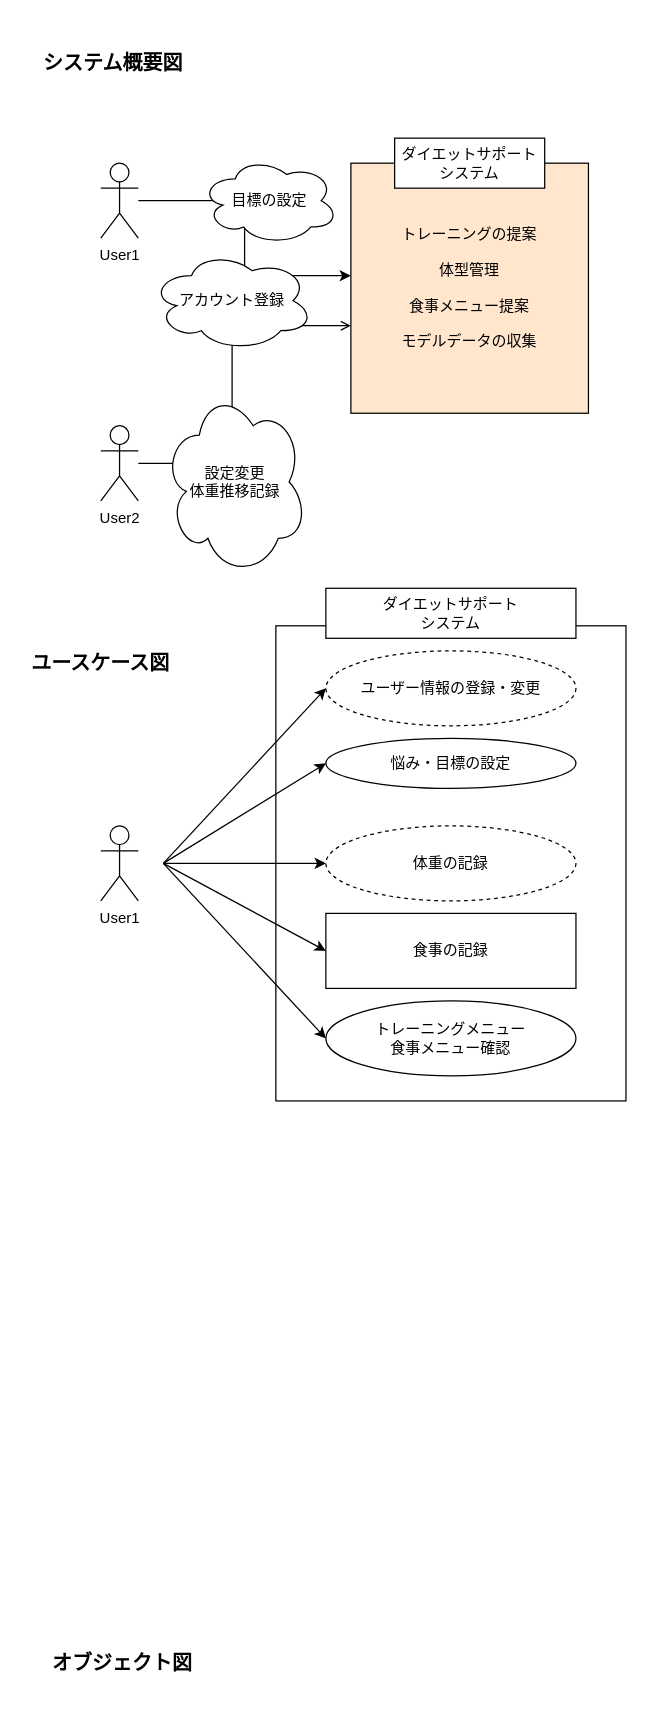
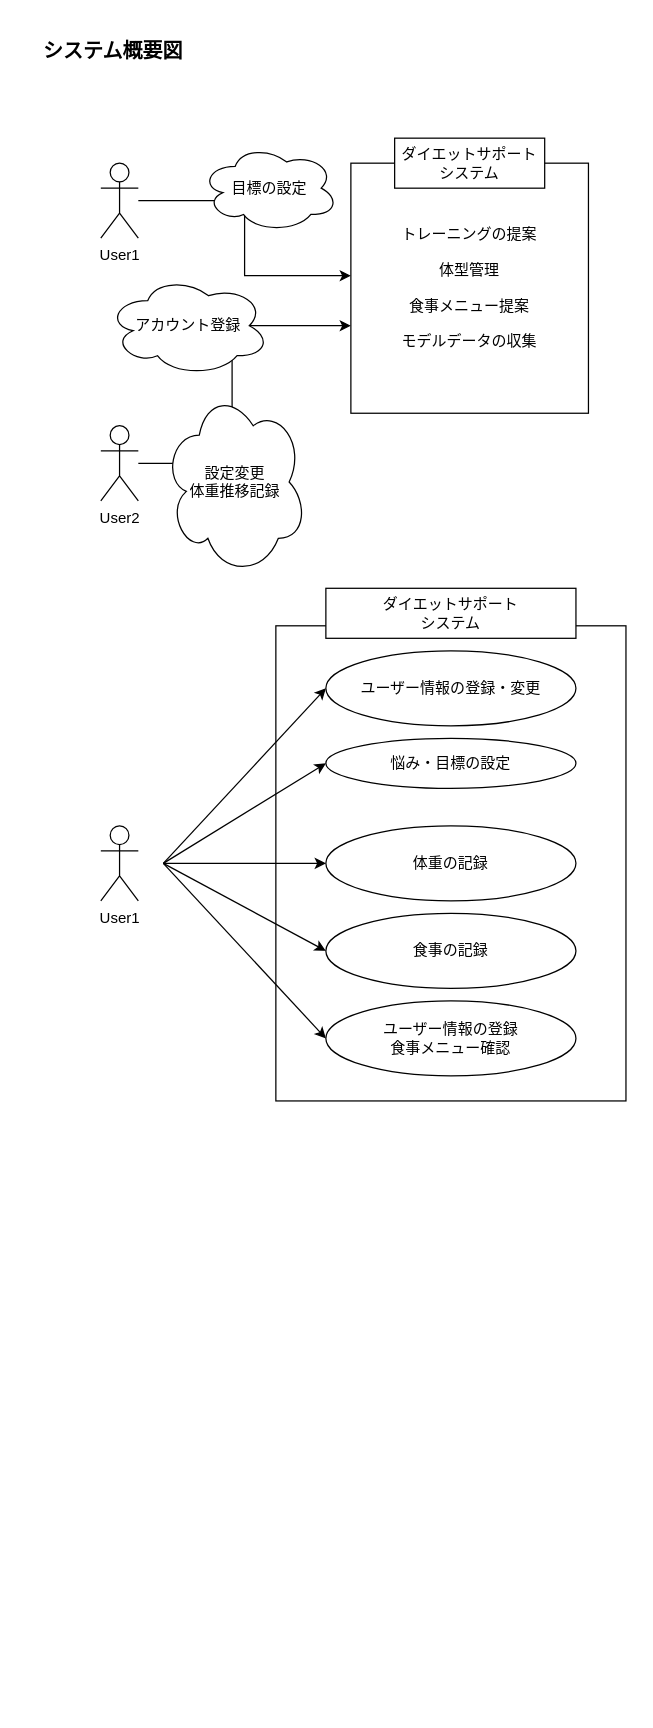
node "システム概要図": moved (113, 63) -> (113, 51)
node "目標の設定": moved (269, 201) -> (269, 188)
node "トレーニングの提案 体型管理 食事メニュー提案 モデルデータの収集": fillcolor #ffe6cc -> #ffffff
node "アカウント登録": moved (232, 301) -> (188, 326)
edge "User2" -> "トレーニングの提案 体型管理 食事メニュー提案 モデルデータの収集": arrowhead open -> classic
node "ユースケース図": removed
node "ユーザー情報の登録・変更": style dashed -> solid
node "体重の記録": style dashed -> solid
node "食事の記録": shape rectangle -> ellipse
node "トレーニングメニュー 食事メニュー確認": label "トレーニングメニュー 食事メニュー確認" -> "ユーザー情報の登録 食事メニュー確認"
node "オブジェクト図": removed
